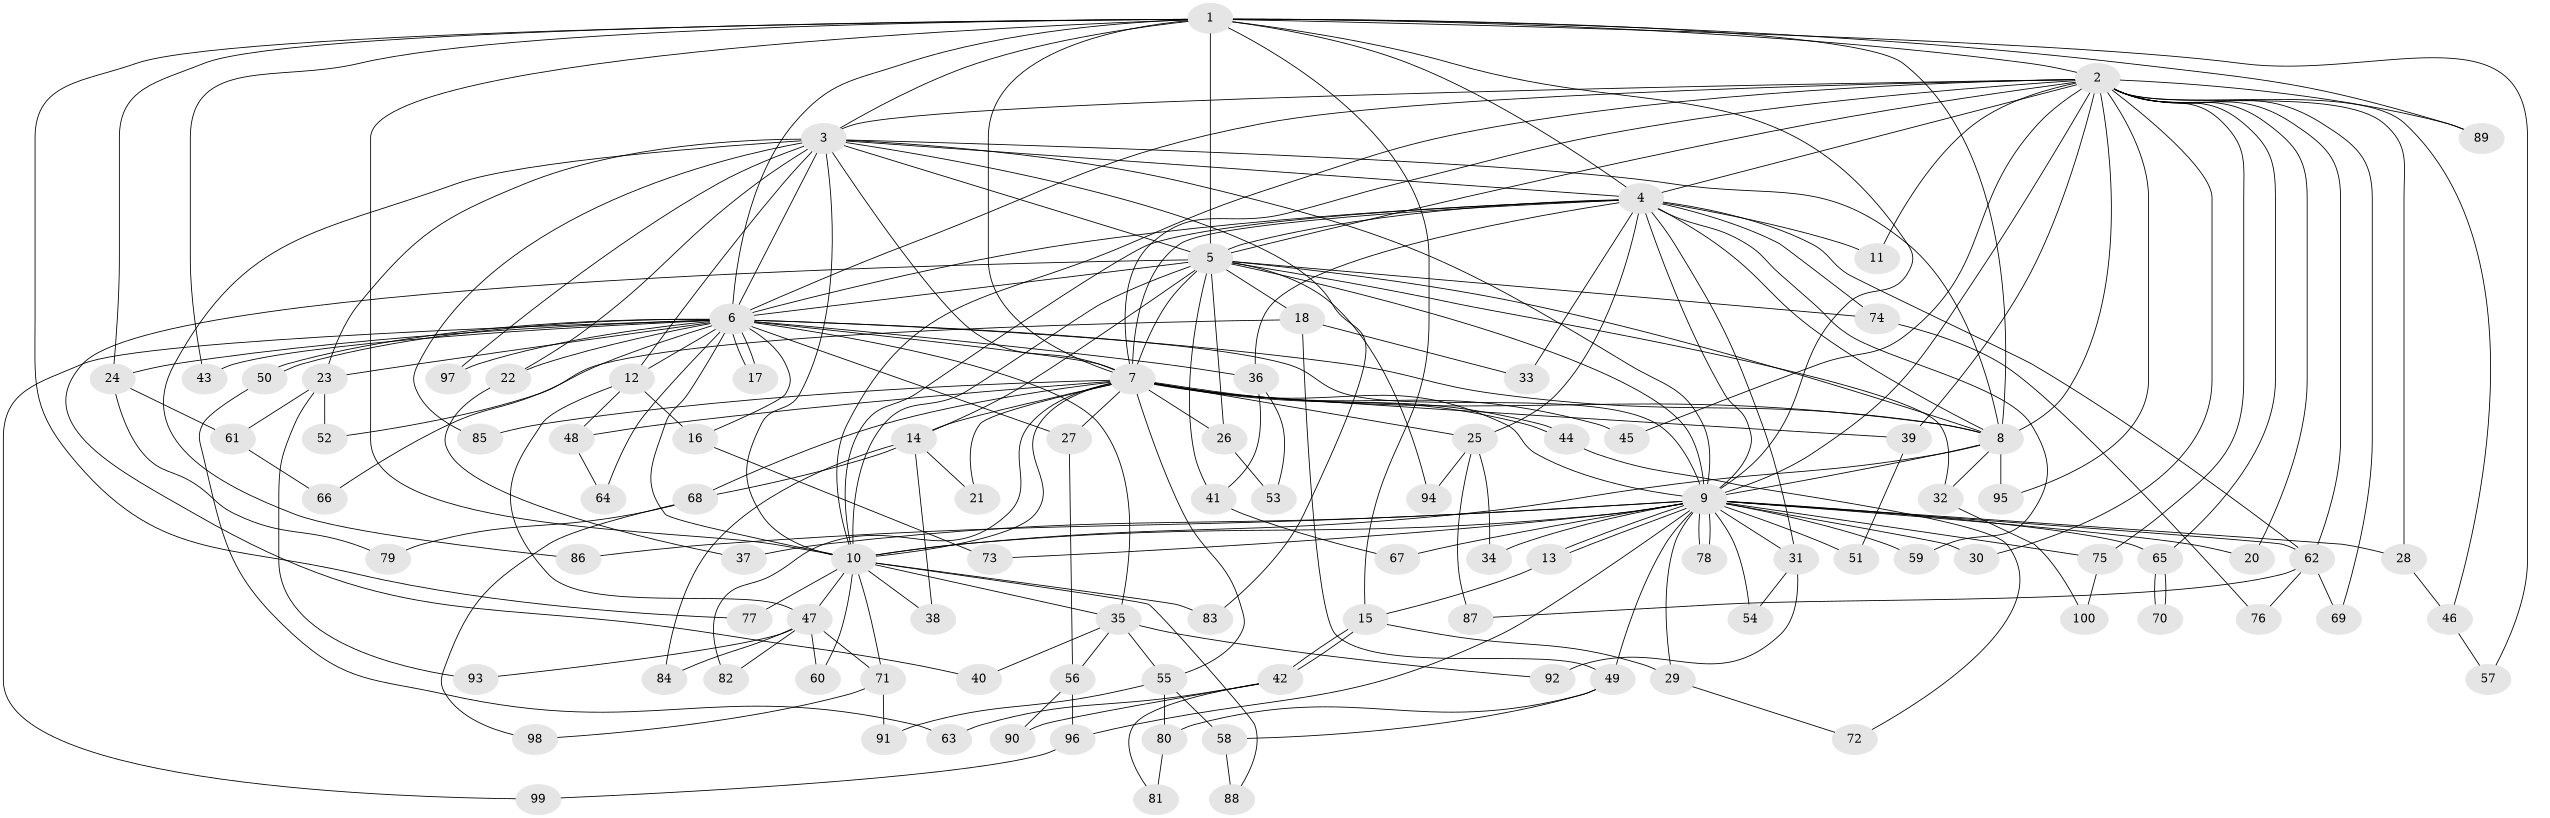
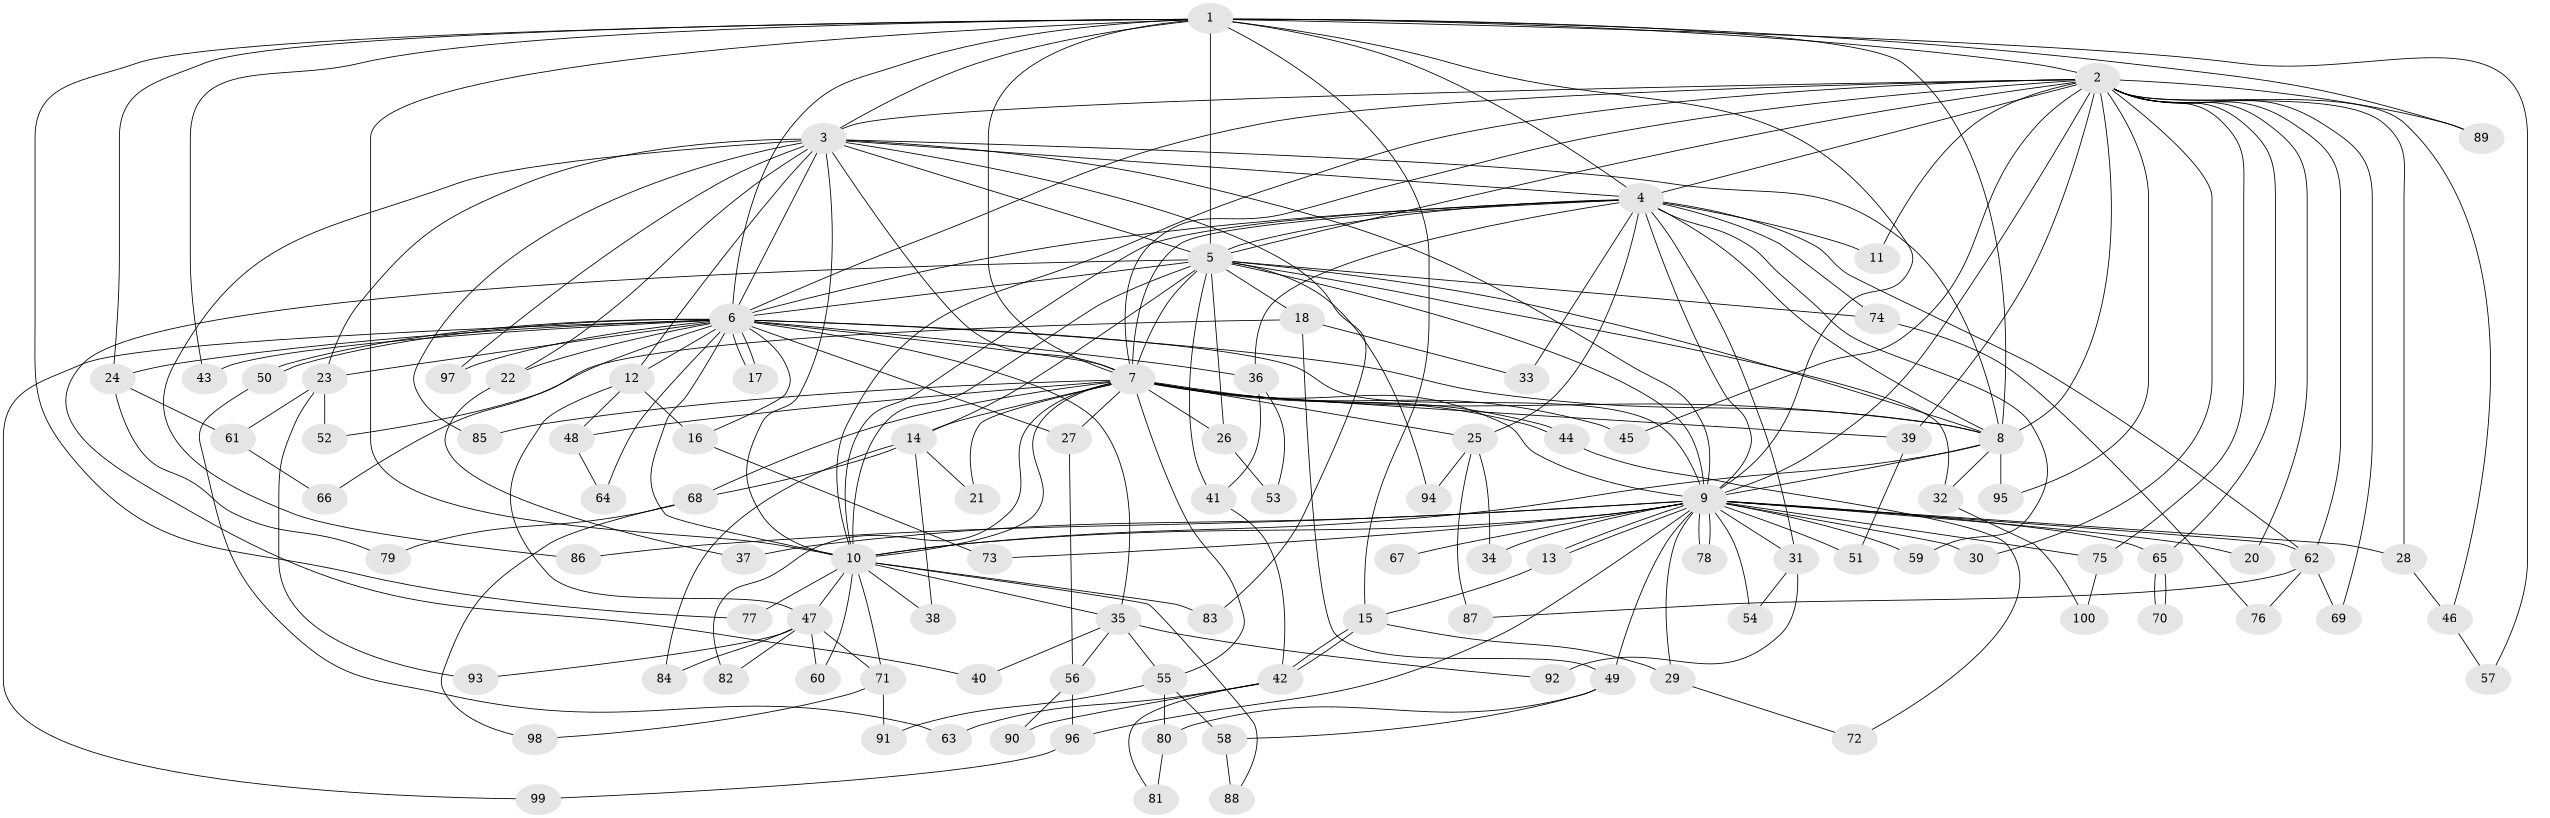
edge "41" -- "67": now "41" -- "42"
